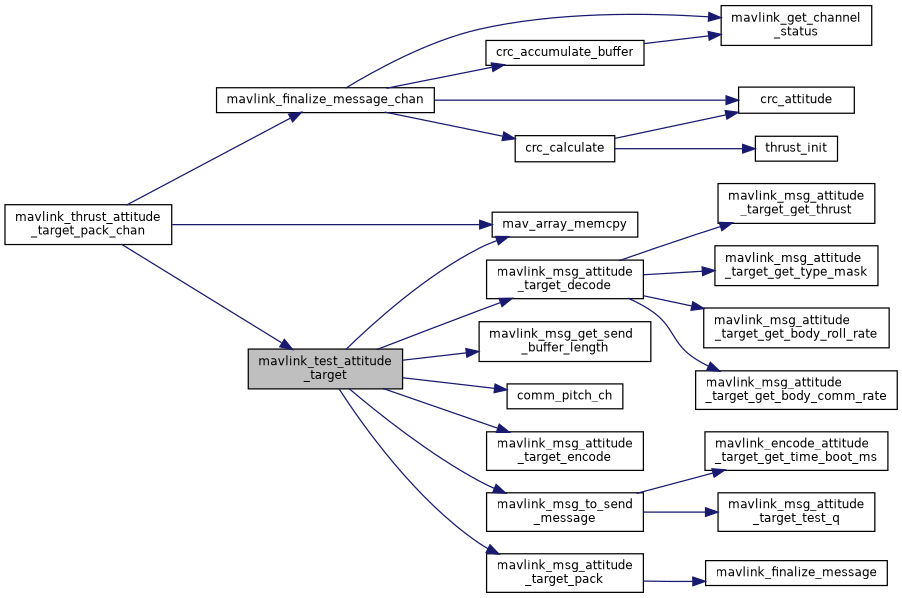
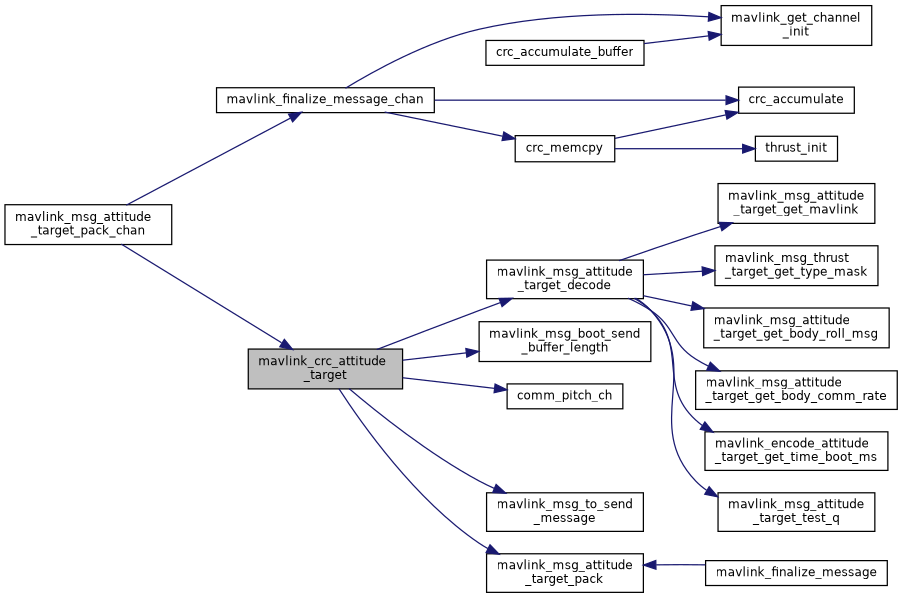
node "mavlink_get_channel _status": label "mavlink_get_channel _status" -> "mavlink_get_channel _init"
edge "mavlink_finalize_message_chan" -> "crc_accumulate_buffer": removed
node "crc_attitude": label "crc_attitude" -> "crc_accumulate"
node "crc_calculate": label "crc_calculate" -> "crc_memcpy"
node "mavlink_msg_attitude _target_get_thrust": label "mavlink_msg_attitude _target_get_thrust" -> "mavlink_msg_attitude _target_get_mavlink"
node "mavlink_thrust_attitude _target_pack_chan": label "mavlink_thrust_attitude _target_pack_chan" -> "mavlink_msg_attitude _target_pack_chan"
node "mav_array_memcpy": removed
node "mavlink_msg_attitude _target_get_type_mask": label "mavlink_msg_attitude _target_get_type_mask" -> "mavlink_msg_thrust _target_get_type_mask"
node "mavlink_msg_attitude _target_get_body_roll_rate": label "mavlink_msg_attitude _target_get_body_roll_rate" -> "mavlink_msg_attitude _target_get_body_roll_msg"
node "mavlink_msg_get_send _buffer_length": label "mavlink_msg_get_send _buffer_length" -> "mavlink_msg_boot_send _buffer_length"
node "mavlink_test_attitude _target": label "mavlink_test_attitude _target" -> "mavlink_crc_attitude _target"
node "mavlink_msg_attitude _target_encode": removed
edge "mavlink_msg_to_send _message" -> "mavlink_encode_attitude _target_get_time_boot_ms": now "mavlink_msg_attitude _target_decode" -> "mavlink_encode_attitude _target_get_time_boot_ms"
edge "mavlink_msg_to_send _message" -> "mavlink_msg_attitude _target_test_q": now "mavlink_msg_attitude _target_decode" -> "mavlink_msg_attitude _target_test_q"
edge "mavlink_msg_attitude _target_pack" -> "mavlink_finalize_message": reversed
